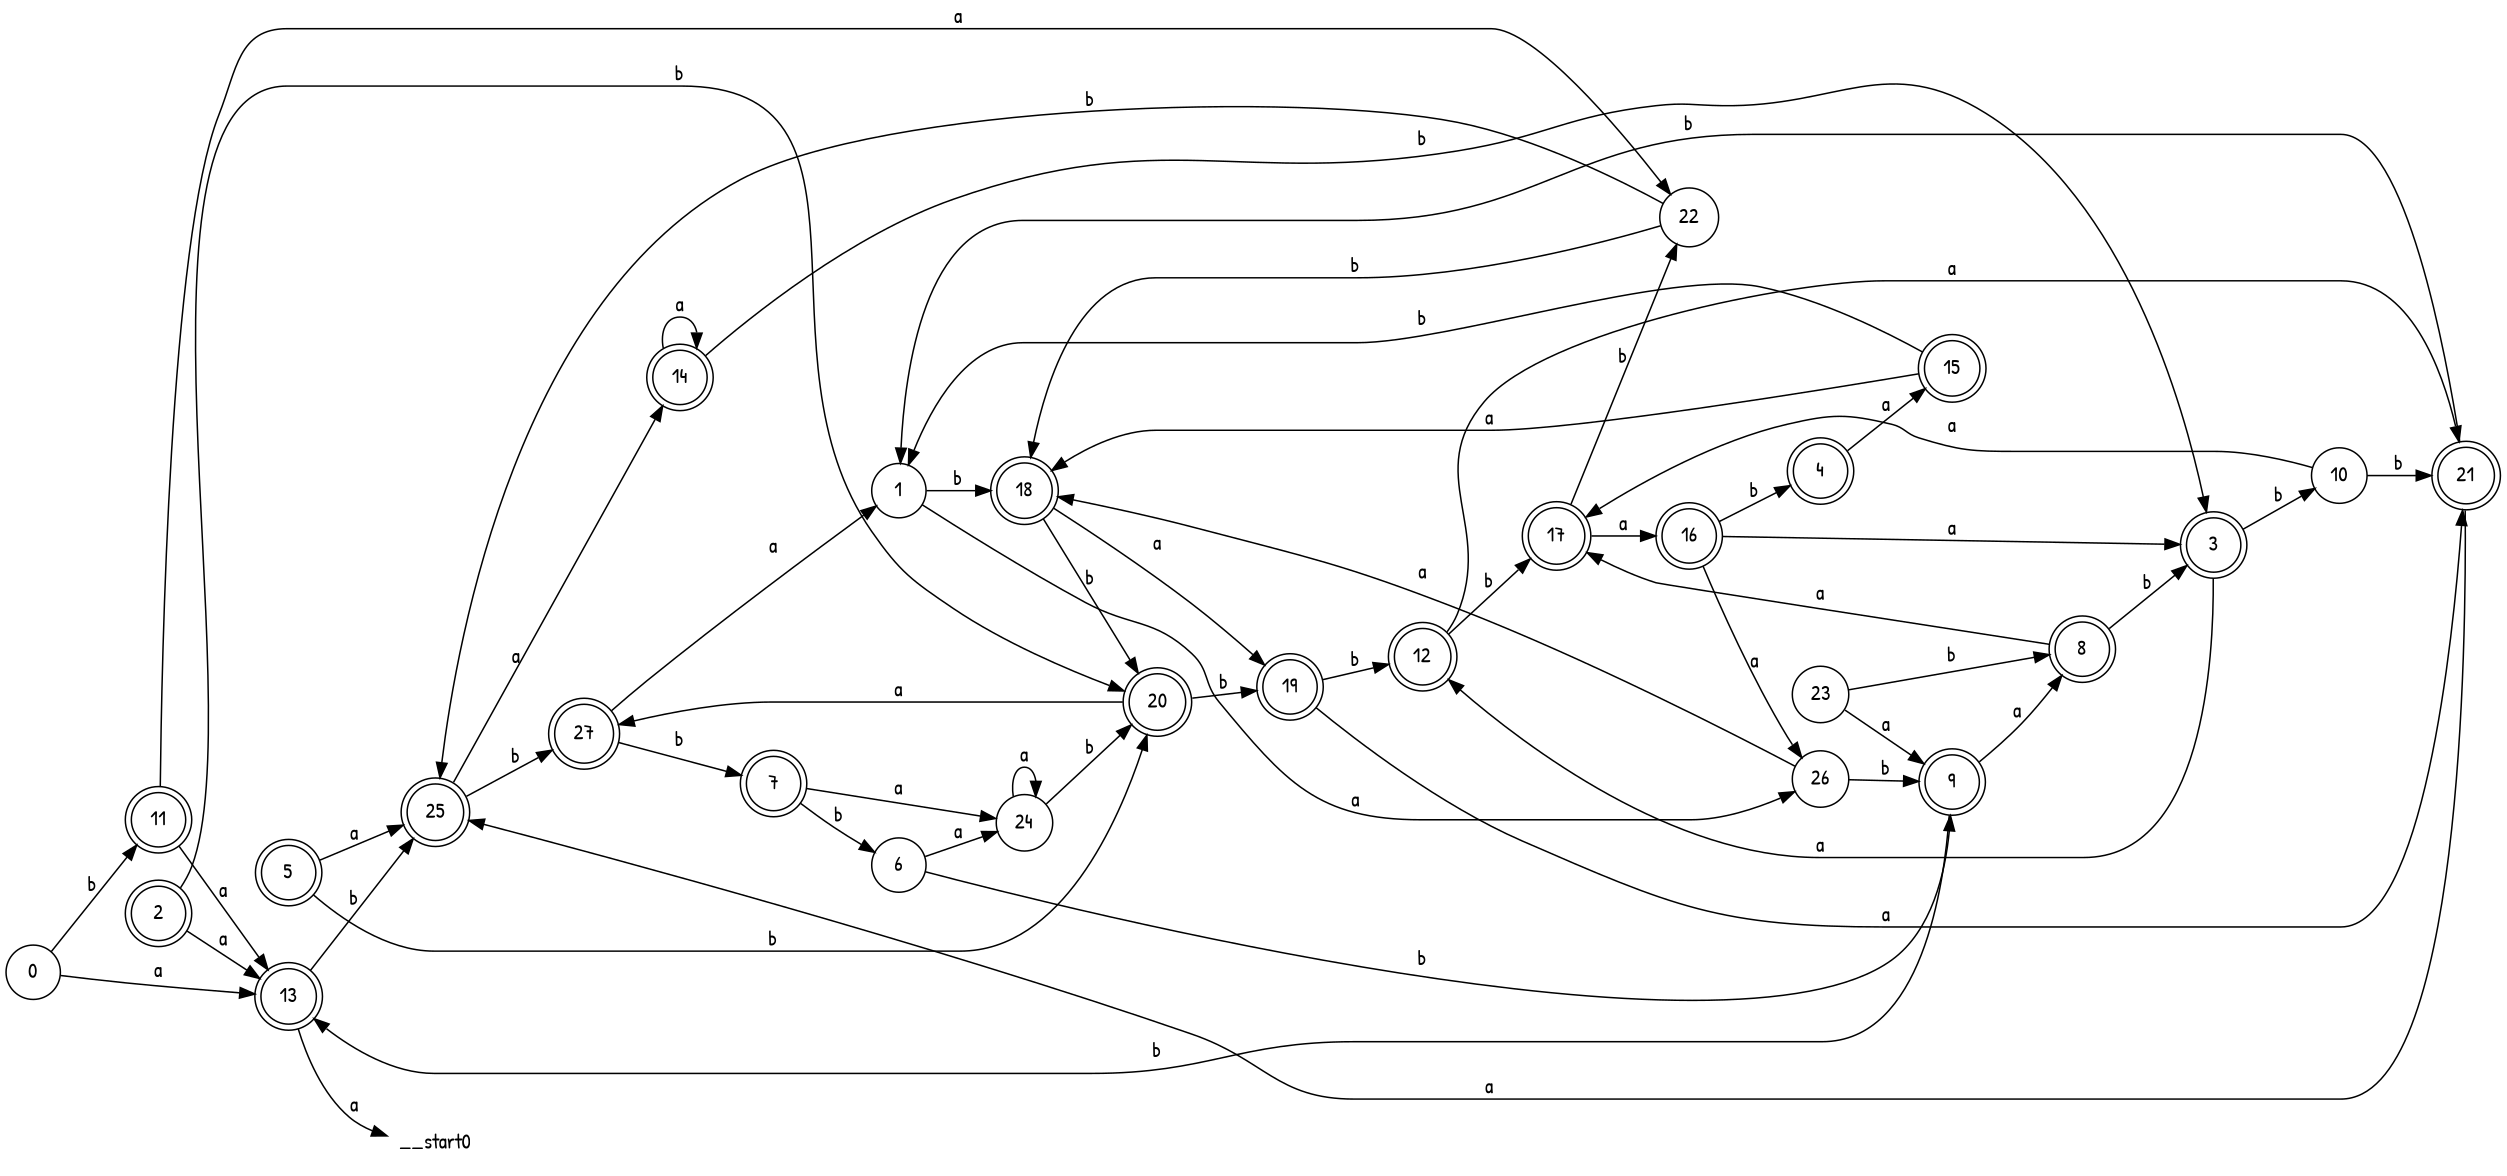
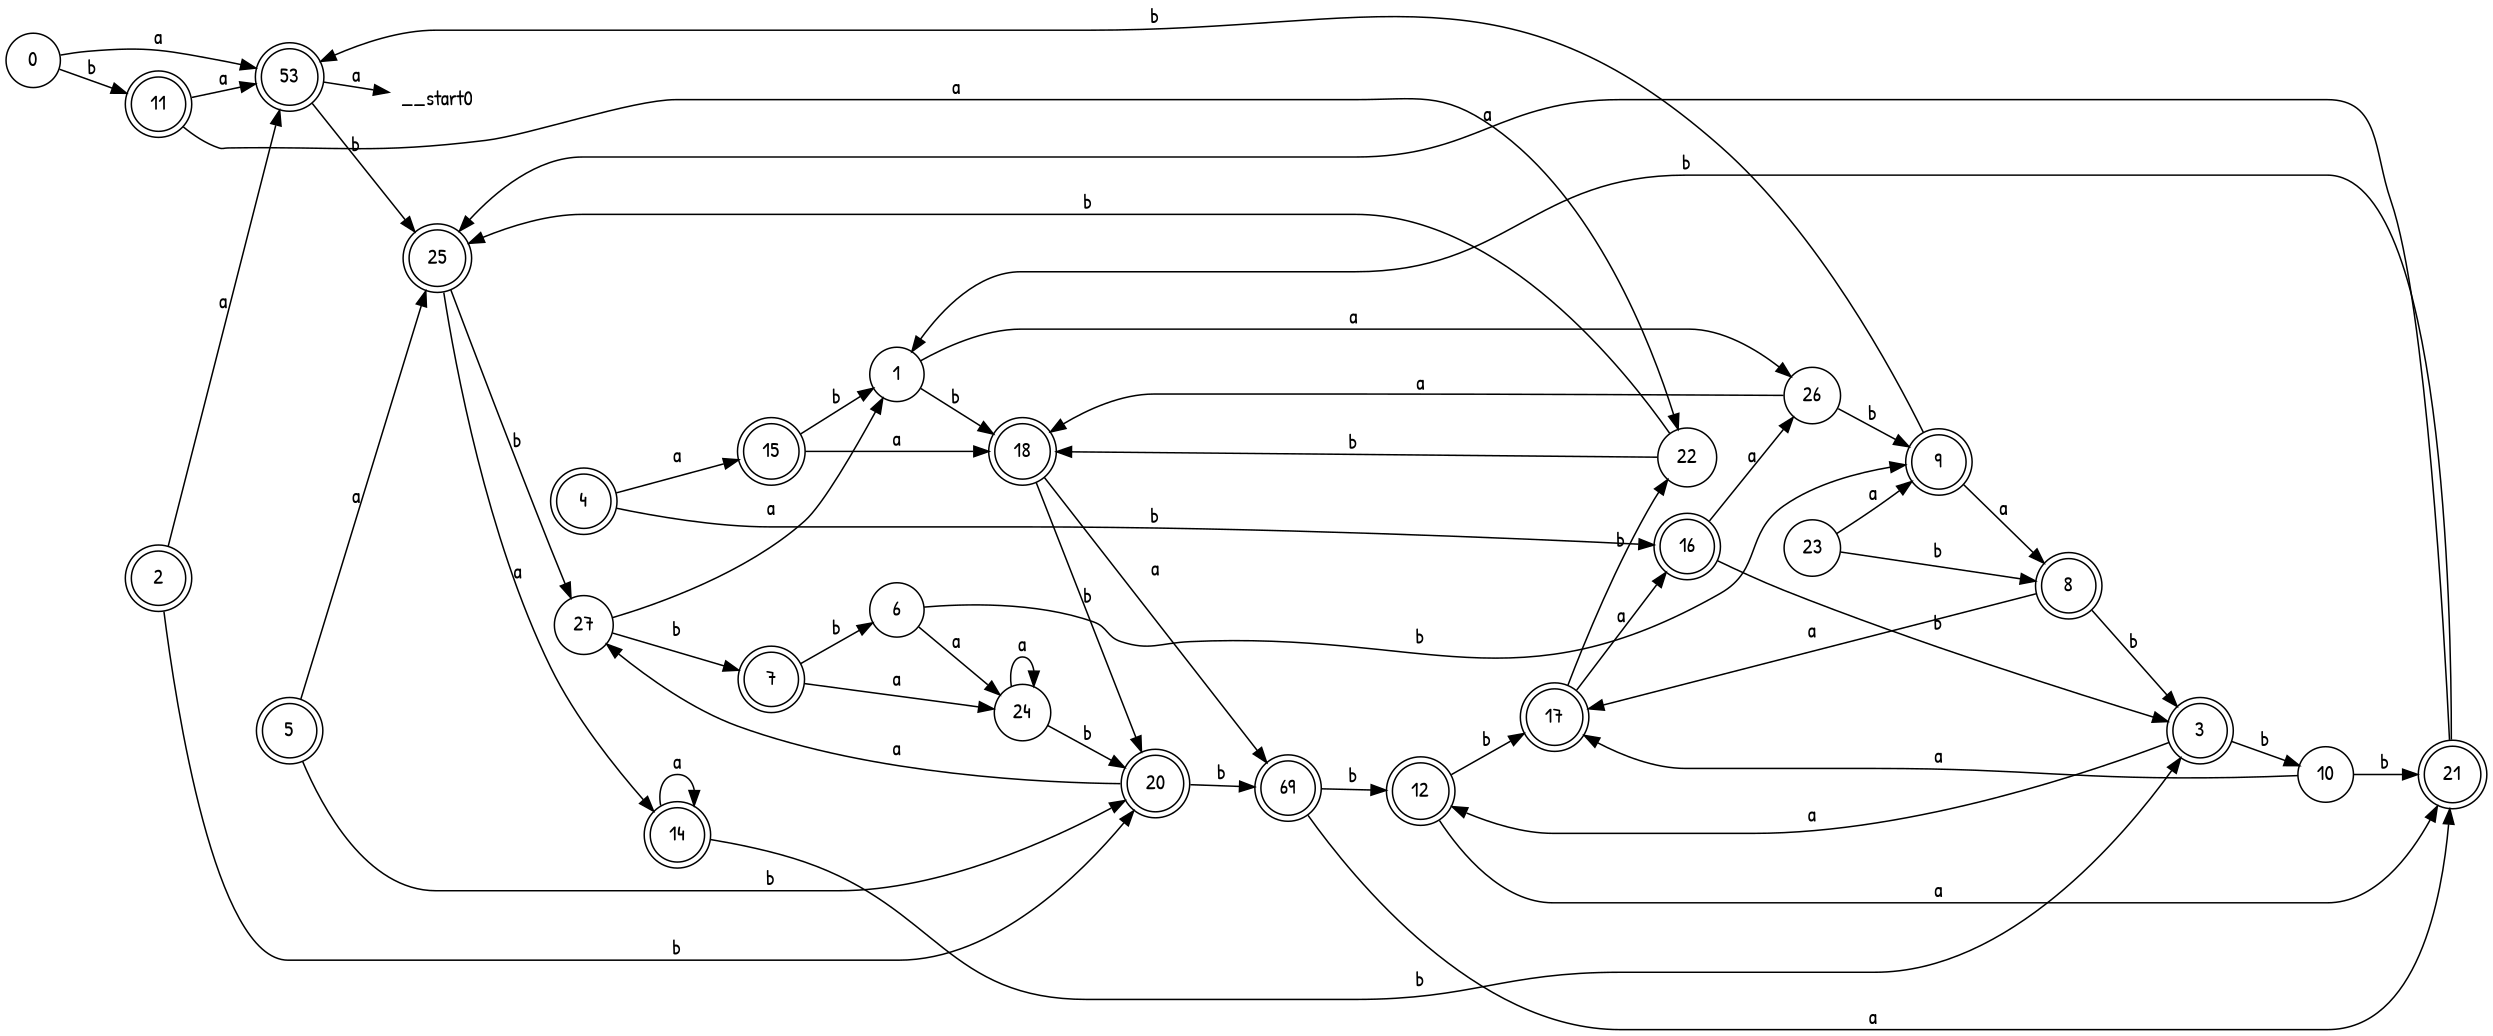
edge "16" -> "4": reversed
edge "16" -> "3": label "a" -> "b"
node "19": label "19" -> "69"
node "27": shape doublecircle -> circle
node "13": label "13" -> "53"
